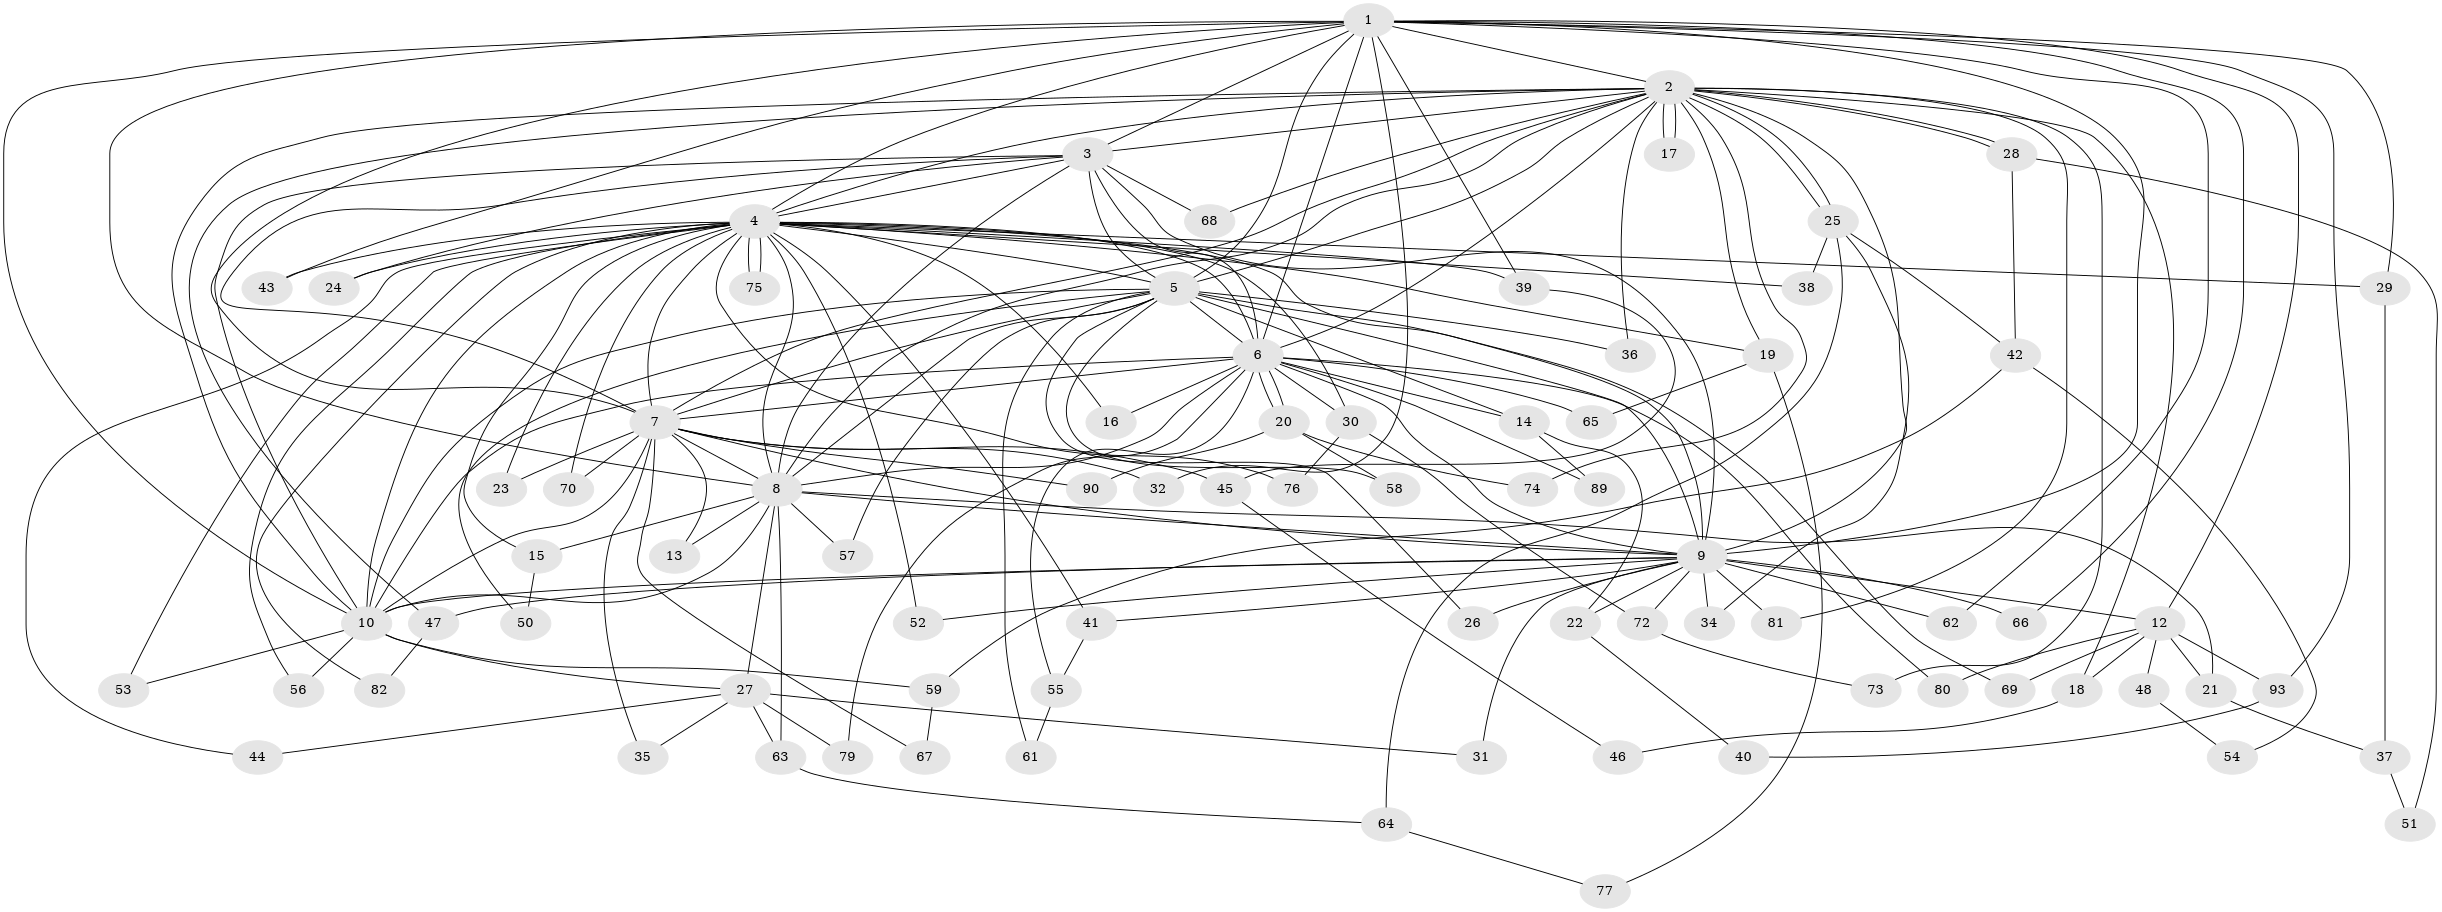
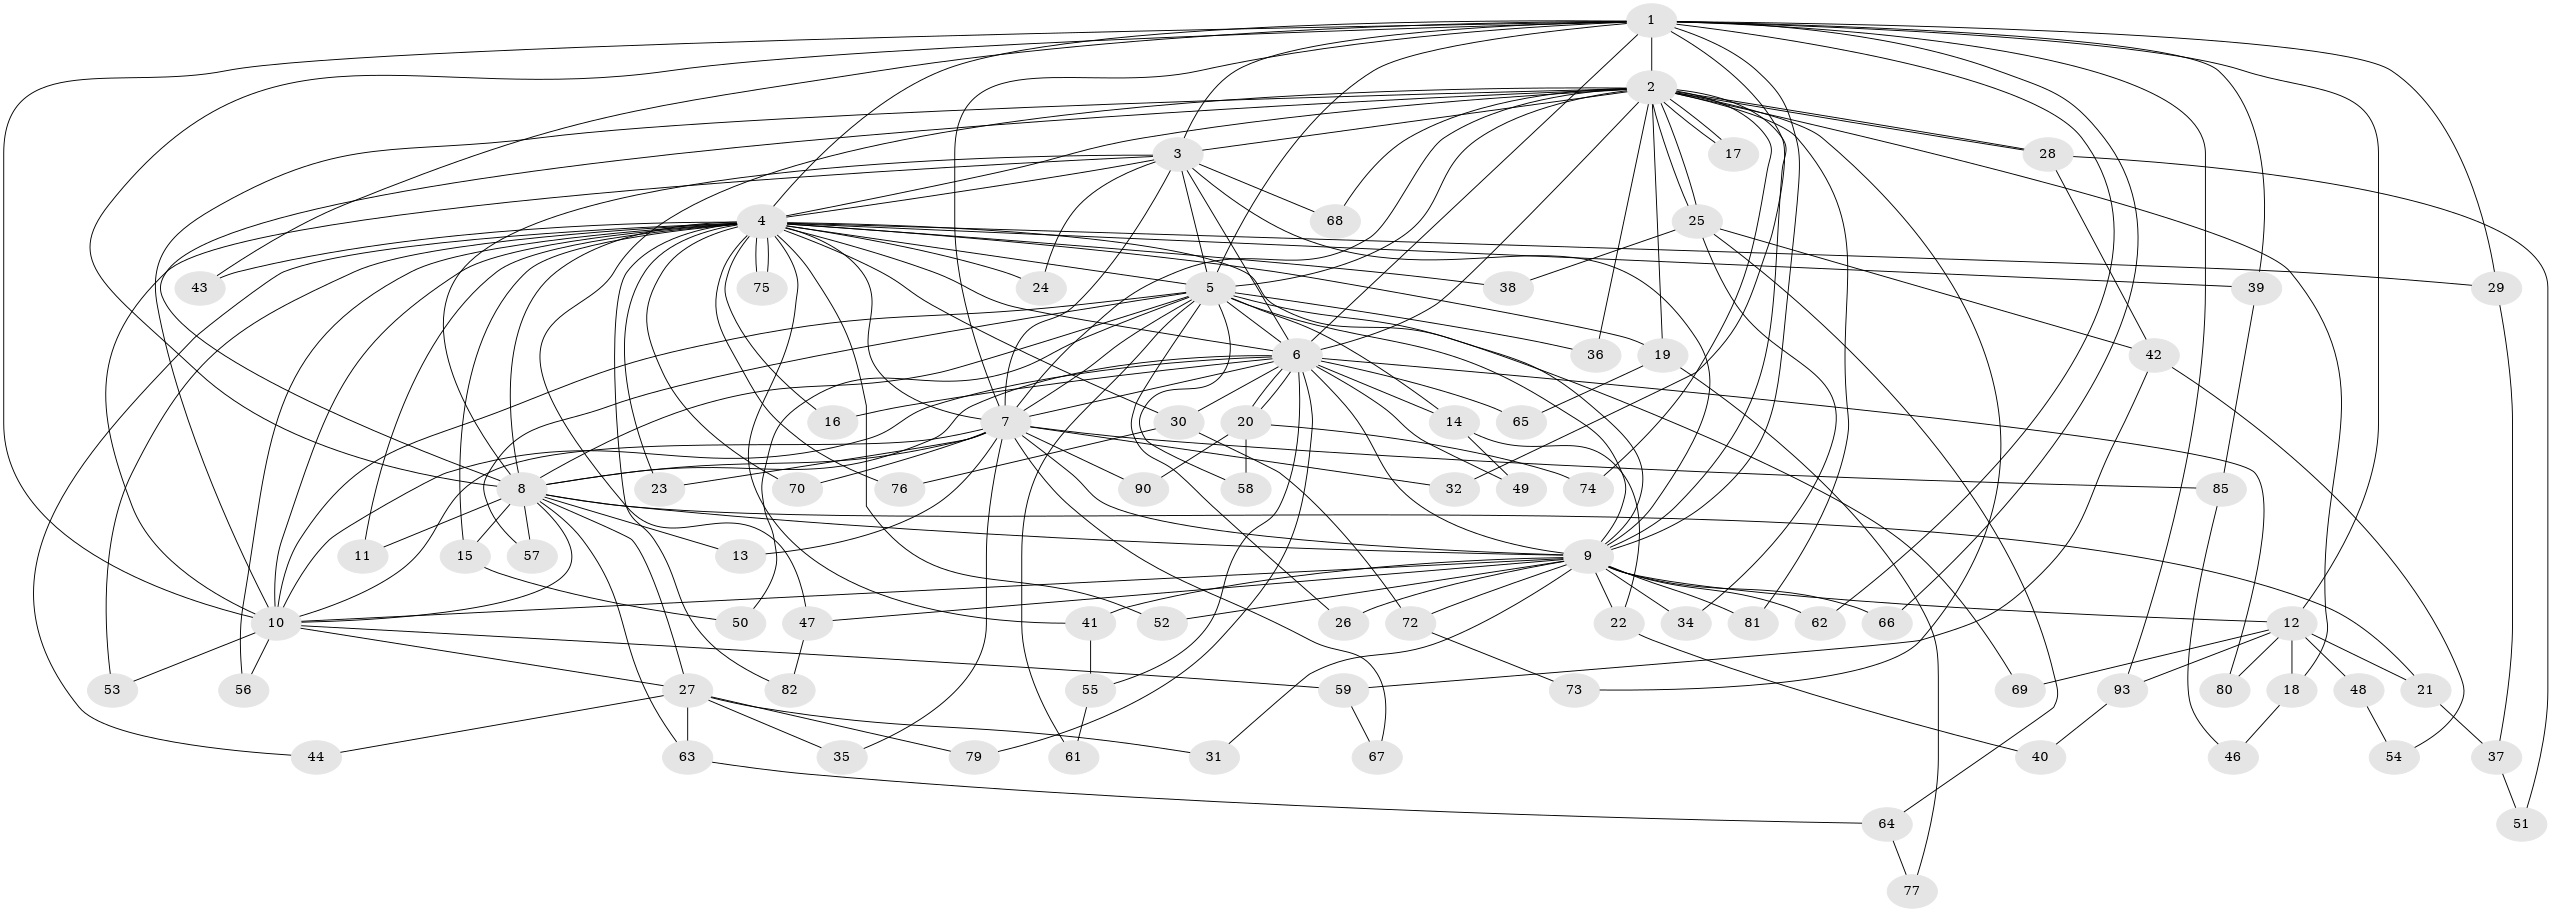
node "45": label "45" -> "85"
node "89": label "89" -> "49"
node "11": added
